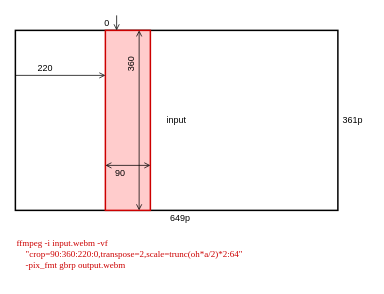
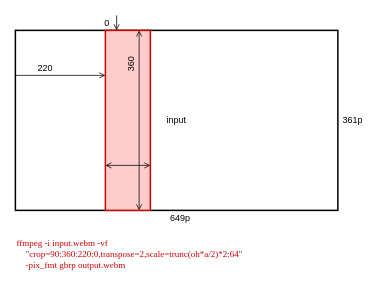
node "90": removed
